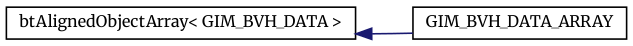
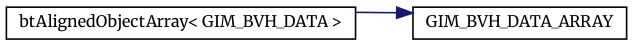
edge "GIM_BVH_DATA_ARRAY" -> "btAlignedObjectArray< GIM_BVH_DATA >": reversed
